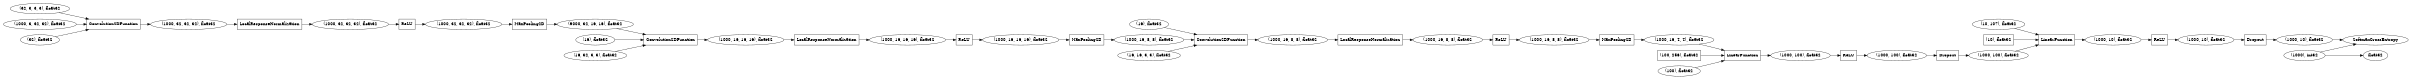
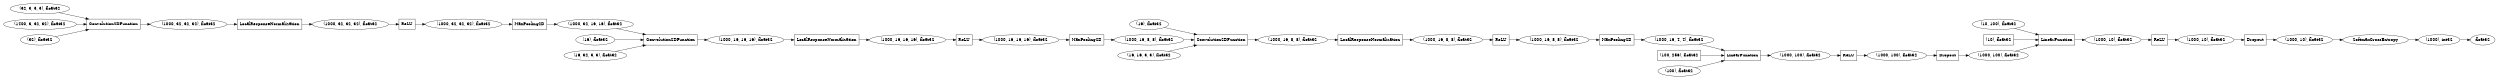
node "(1000, 3, 32, 32), float32": label "(1000, 3, 32, 32), float32" -> "(1400, 3, 32, 32), float32"
node "(9000, 32, 16, 16), float32": label "(9000, 32, 16, 16), float32" -> "(1000, 32, 16, 16), float32"
node "(10, 107), float32": label "(10, 107), float32" -> "(10, 100), float32"
edge "(1000), int32" -> "SoftmaxCrossEntropy": reversed
